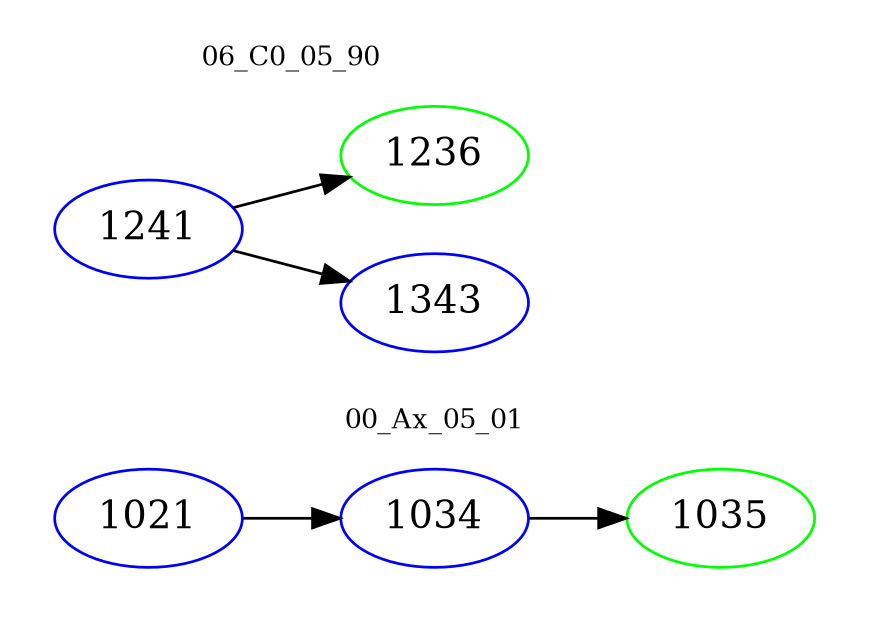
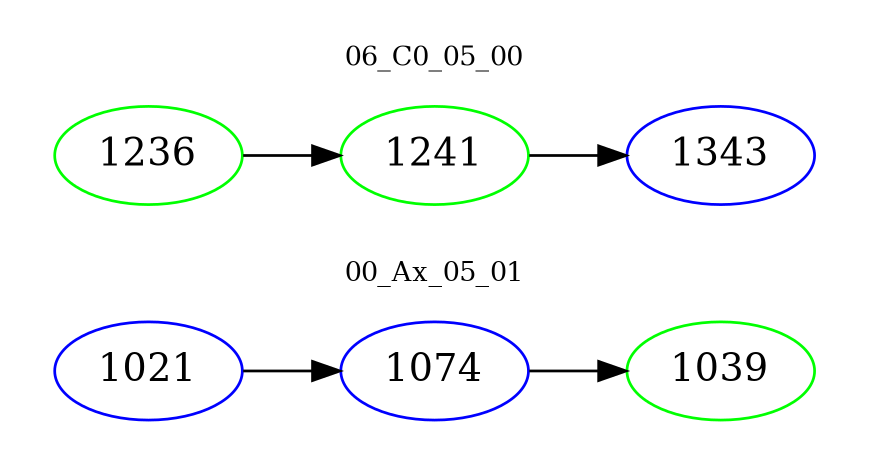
cluster "06_C0_05_90": label "06_C0_05_90" -> "06_C0_05_00"
edge "1241" -> "1236": reversed
node "1241": color blue -> green
node "1034": label "1034" -> "1074"
node "1035": label "1035" -> "1039"
